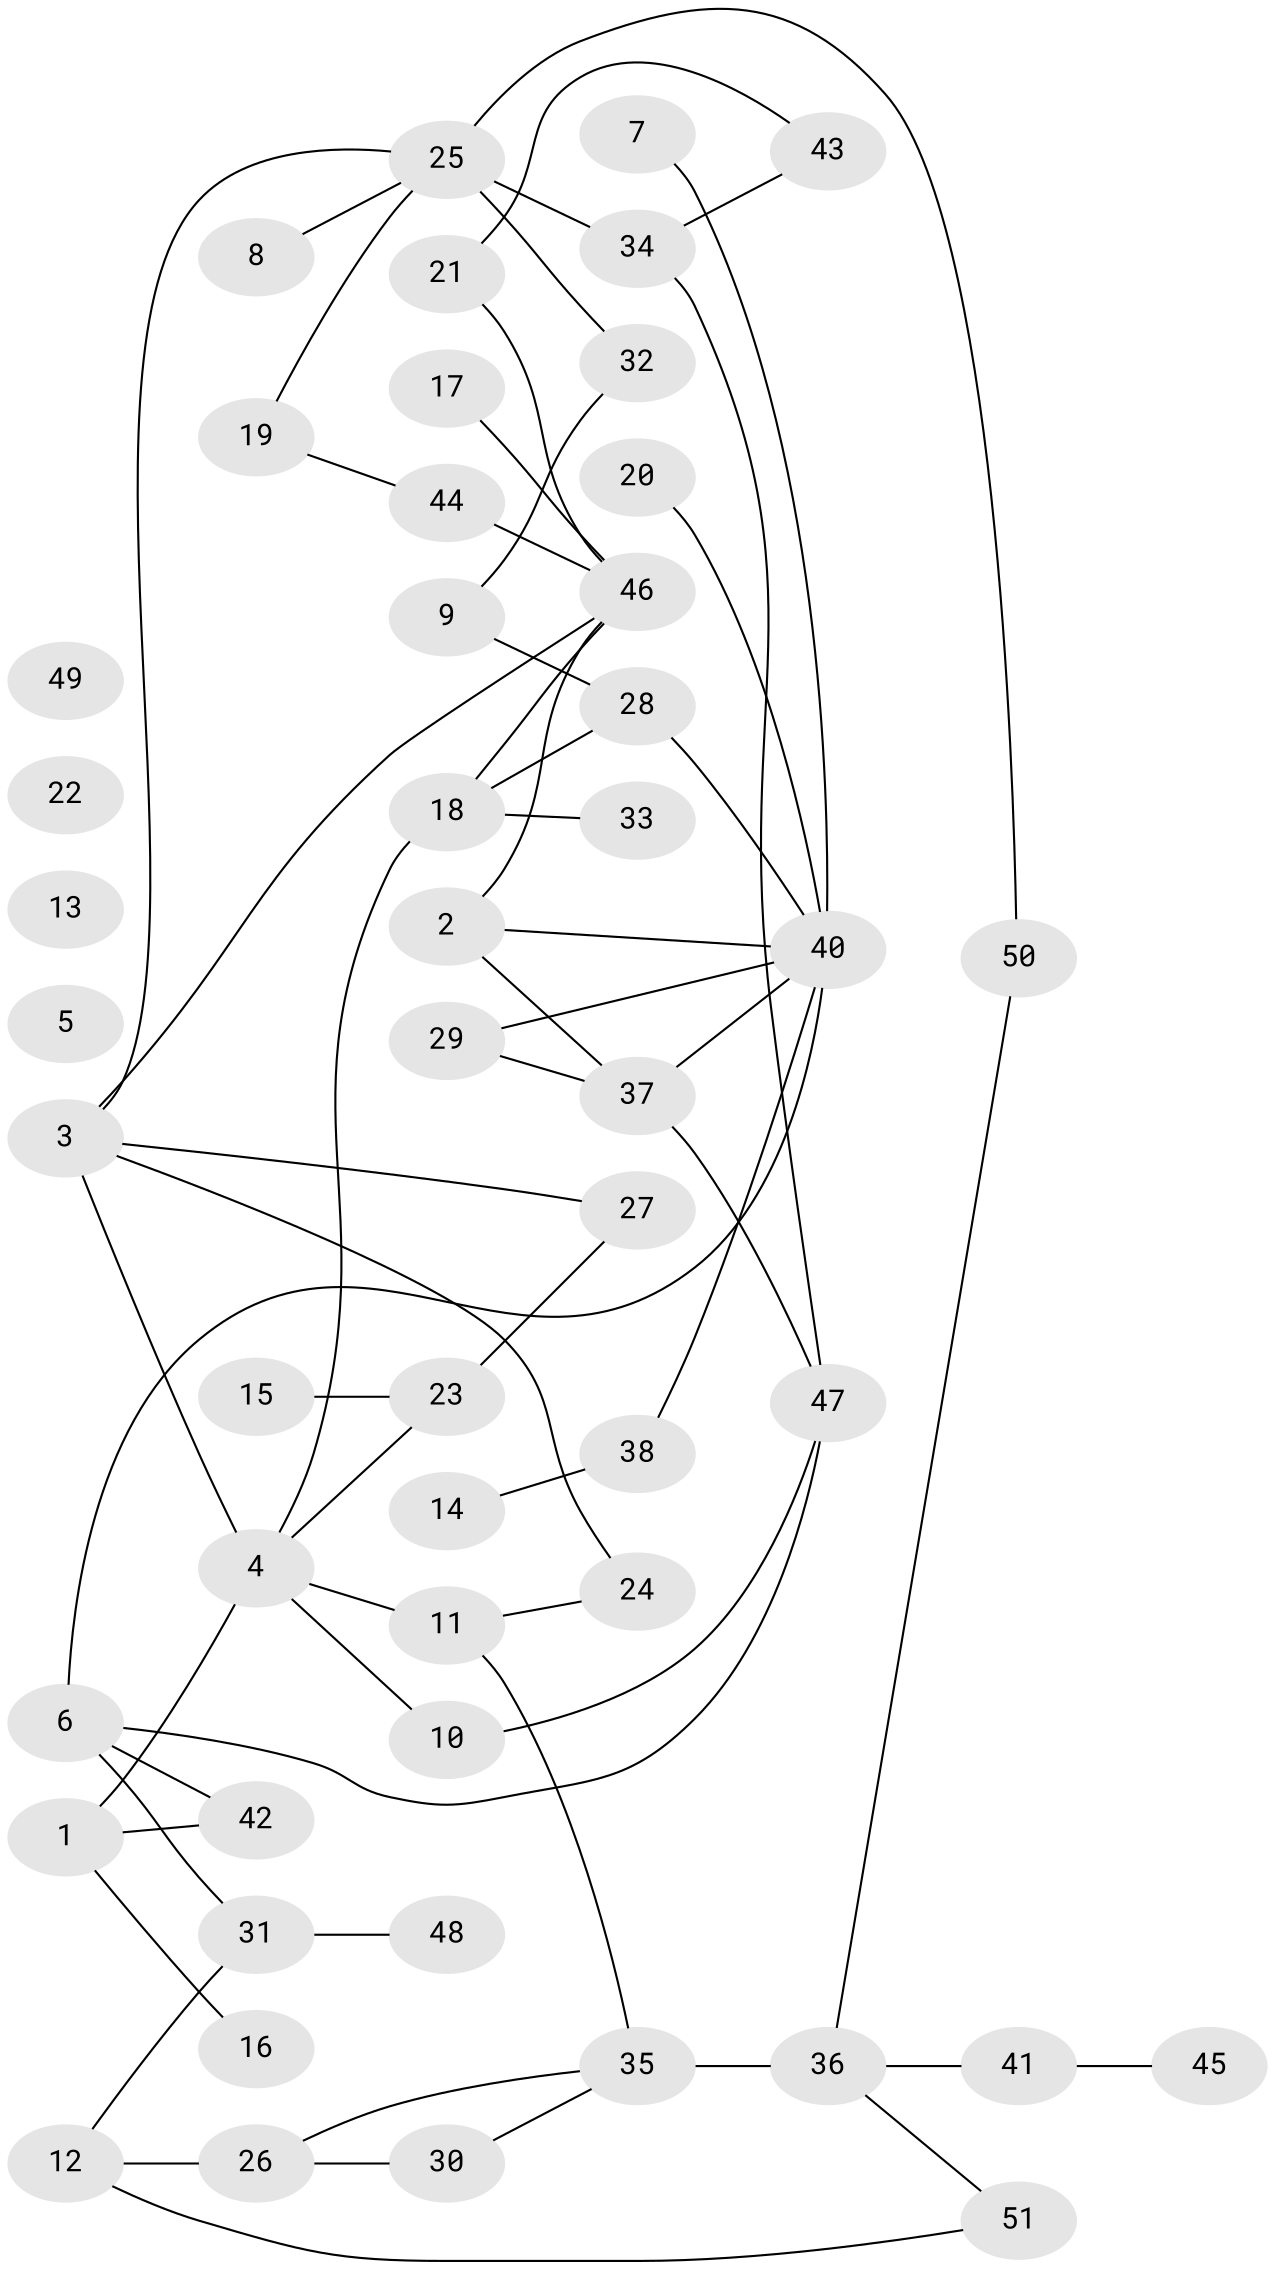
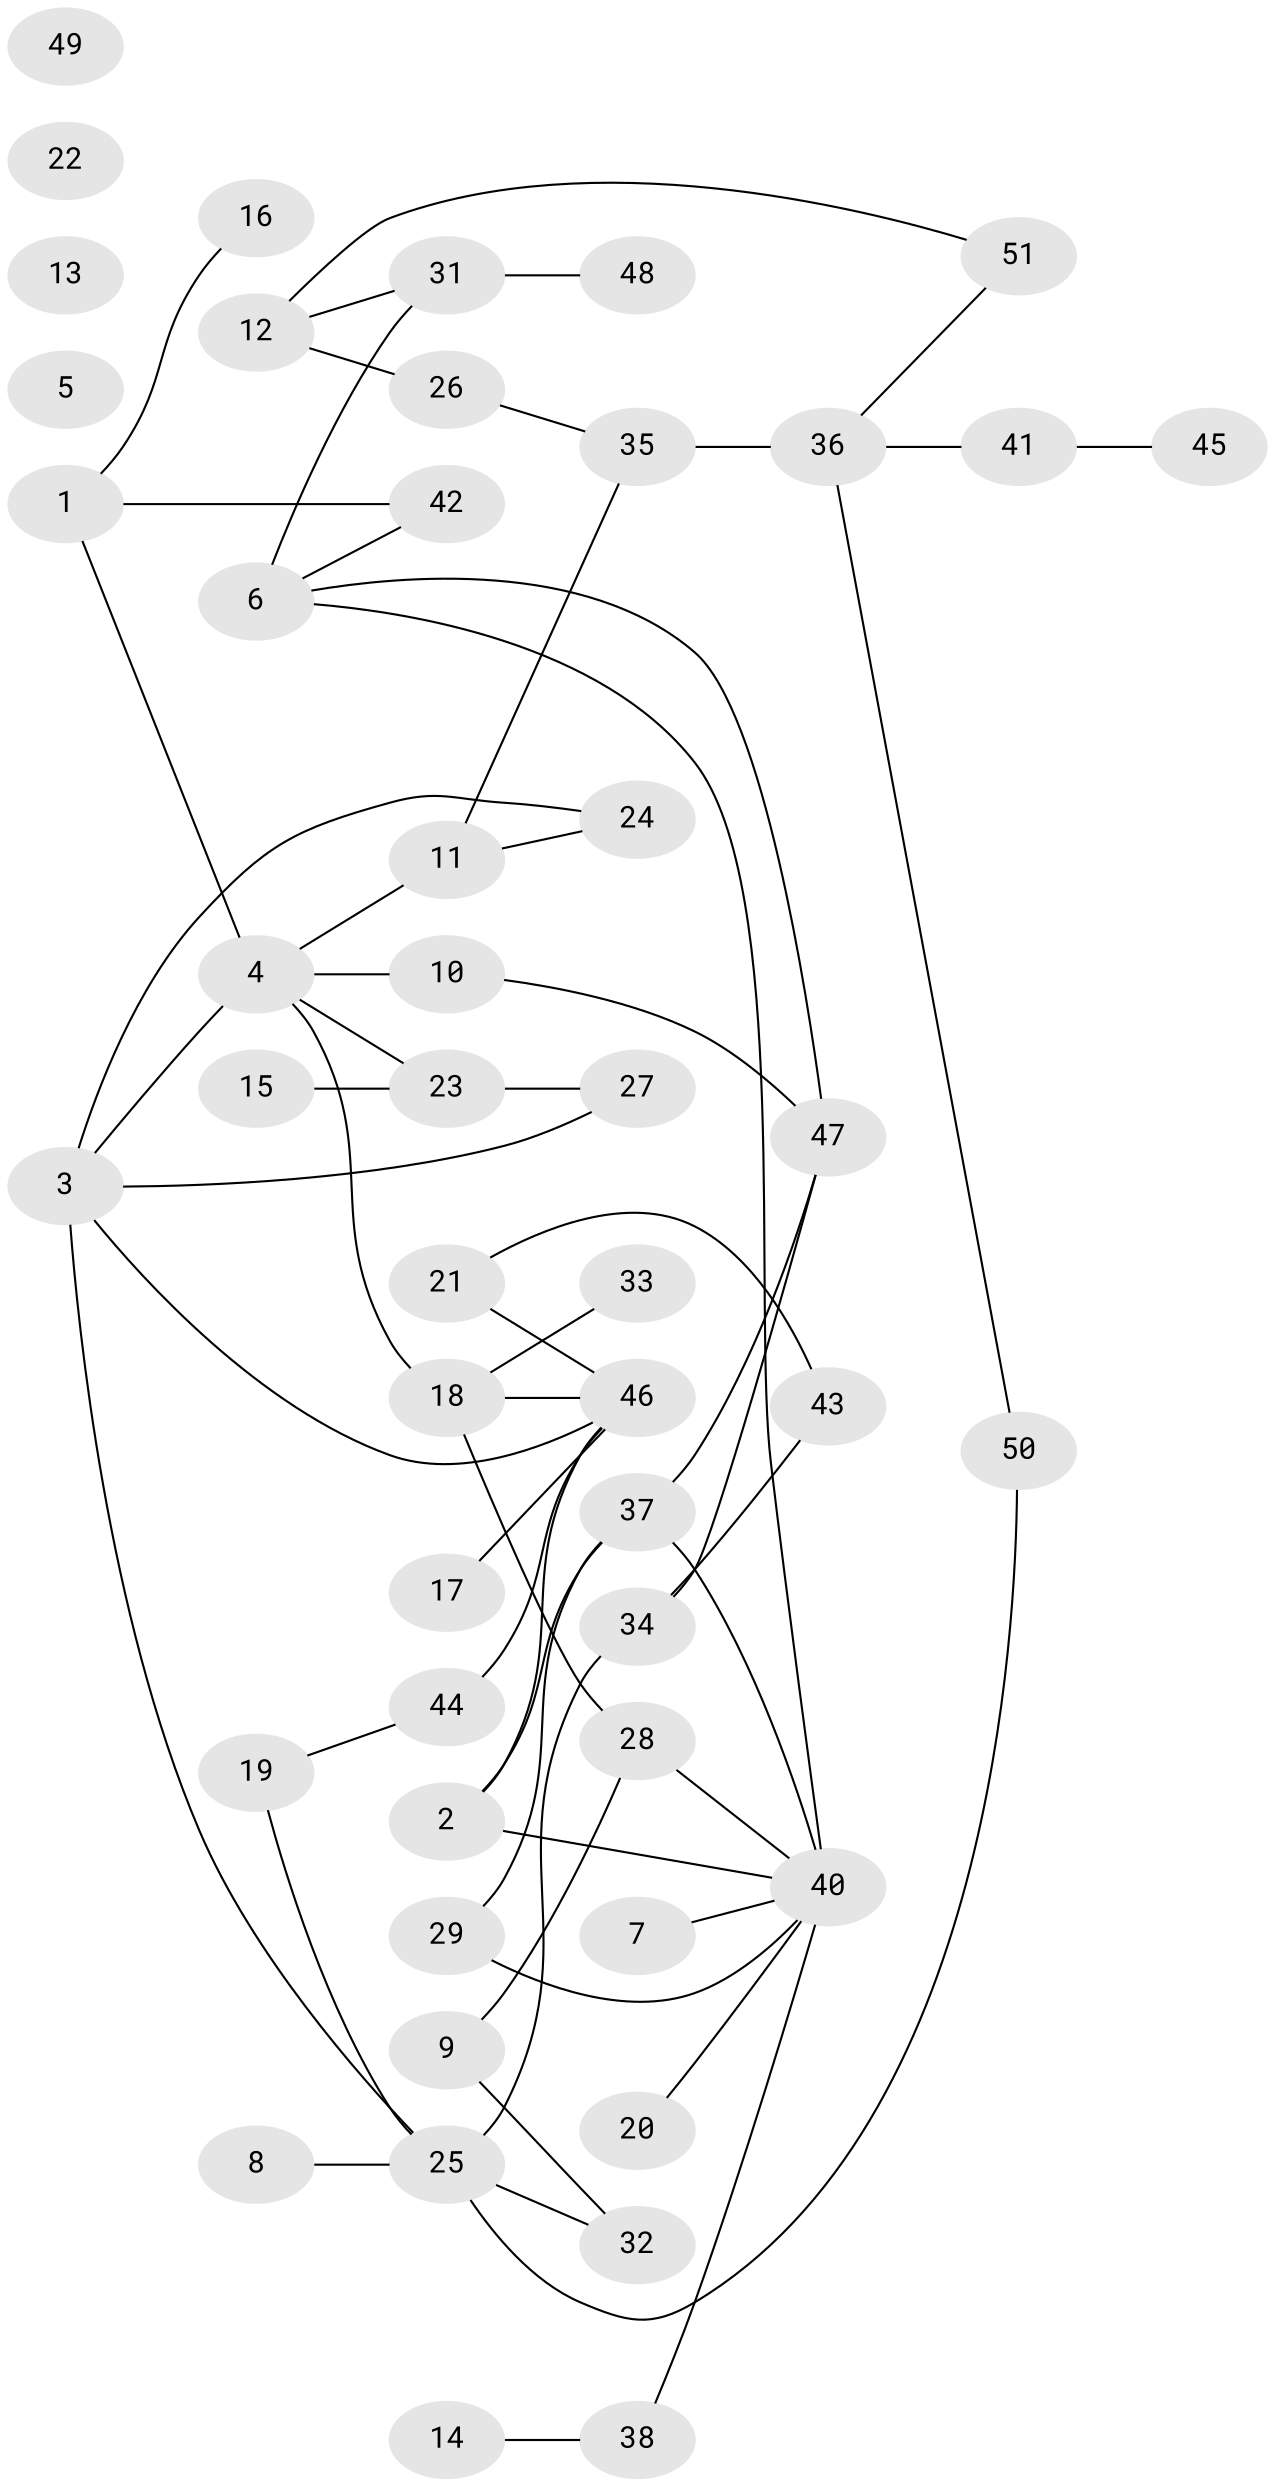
node "30": removed
